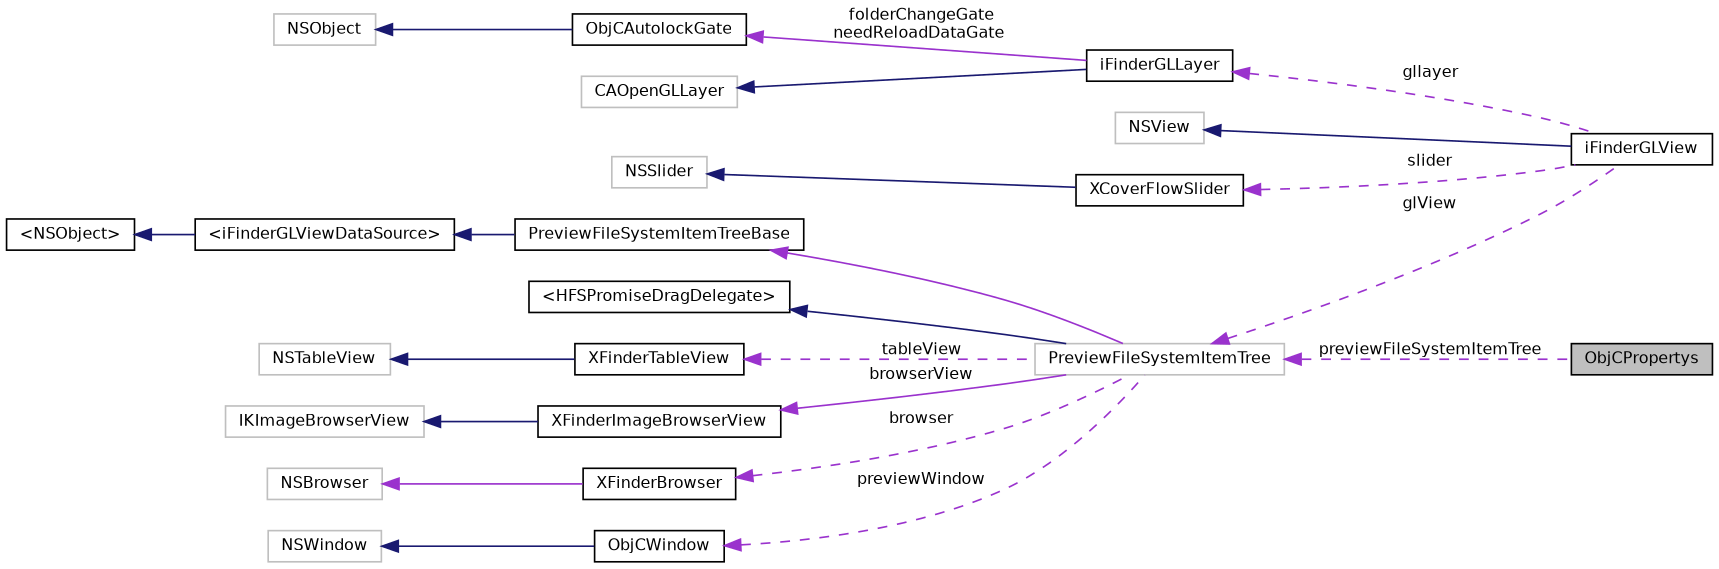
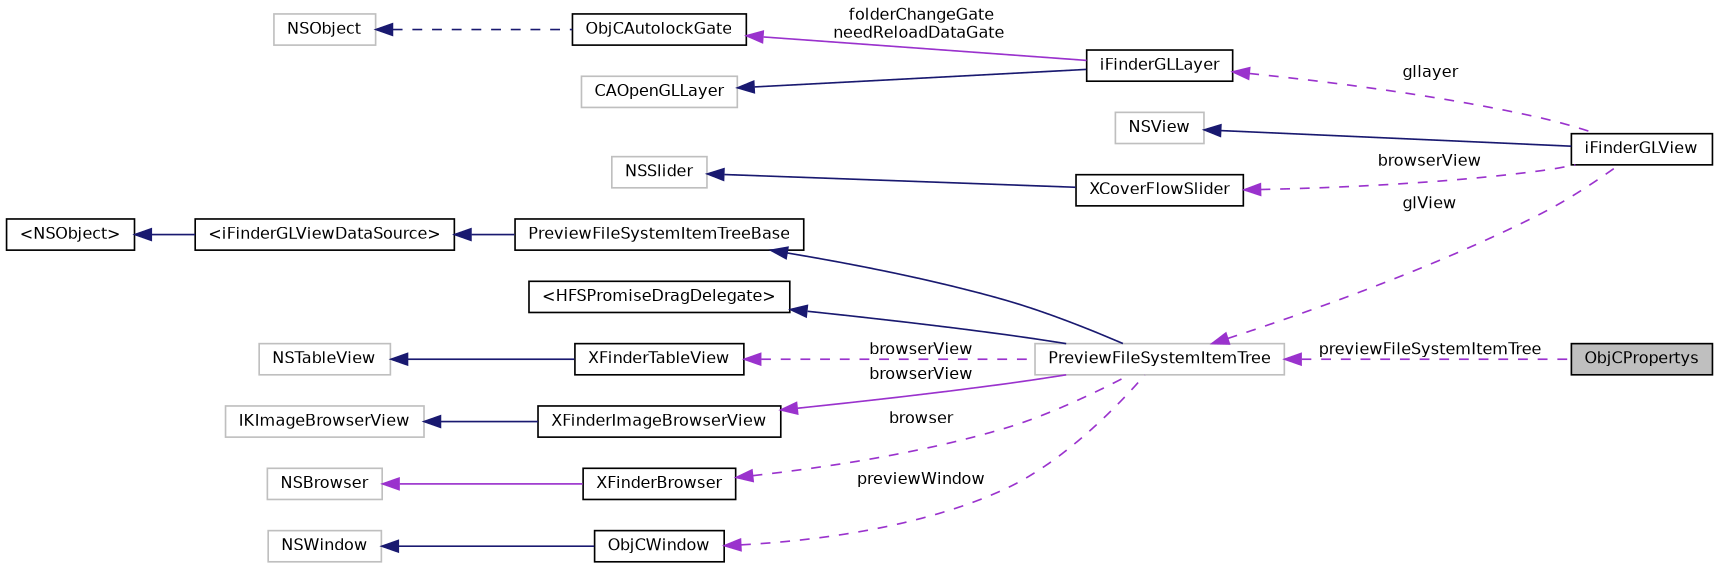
edge "ObjCAutolockGate" -> "NSObject": style solid -> dashed
edge "iFinderGLView" -> "XCoverFlowSlider": label " slider" -> " browserView"
edge "PreviewFileSystemItemTree" -> "PreviewFileSystemItemTreeBase": color darkorchid3 -> midnightblue
edge "PreviewFileSystemItemTree" -> "XFinderTableView": label " tableView" -> " browserView"
